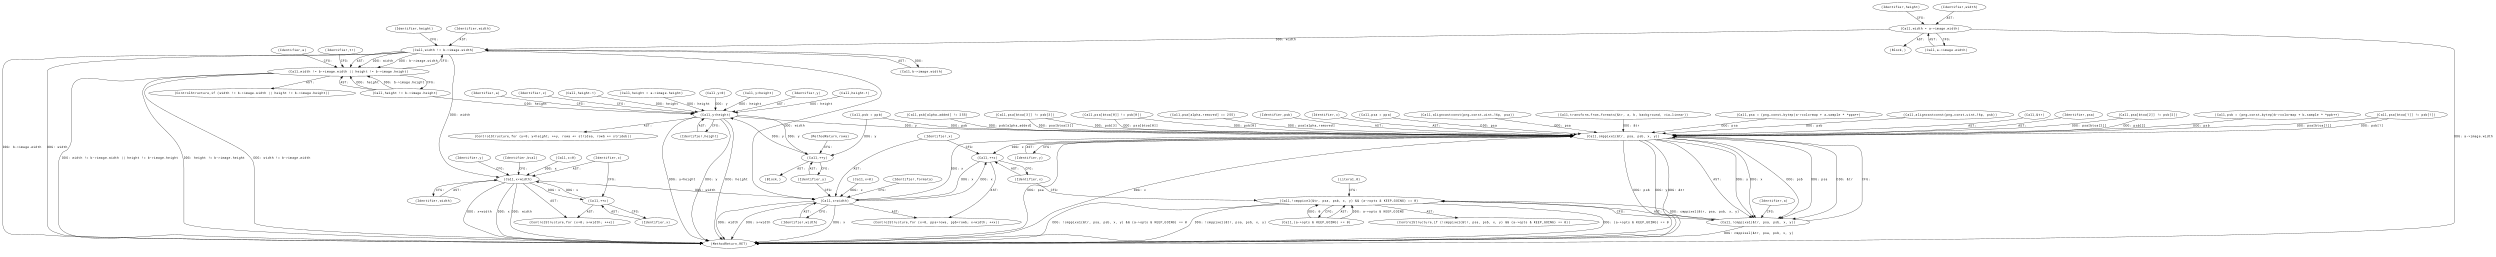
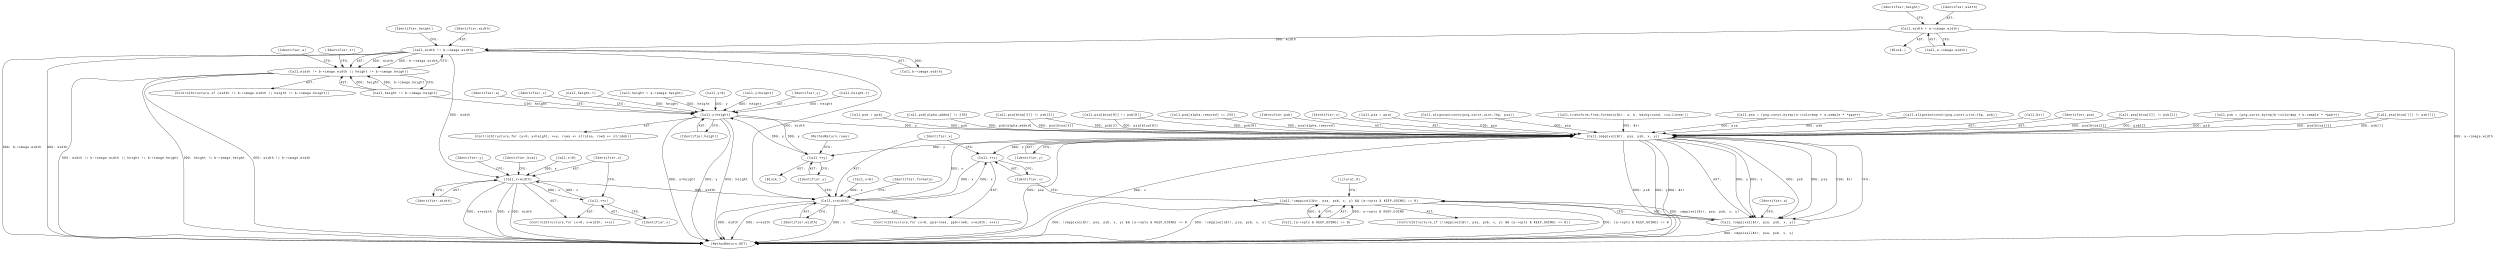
edge "(Call,psb = ppb)" -> "(Call,++y)": now "(Call,cmppixel(&tr, psa, psb, x, y))" -> "(Call,++y)"
